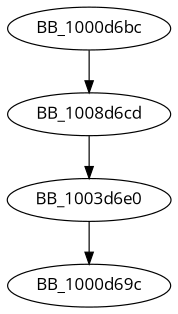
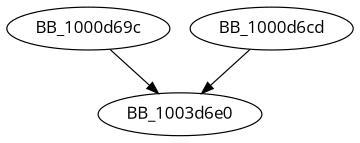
node "BB_1000d6bc": removed
node "BB_1008d6cd": label "BB_1008d6cd" -> "BB_1000d6cd"
edge "BB_1003d6e0" -> "BB_1000d69c": reversed
